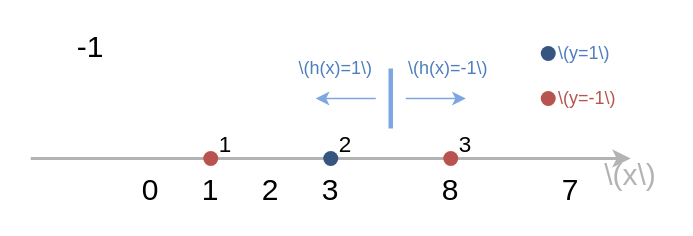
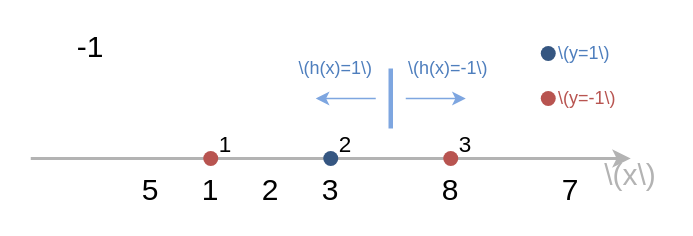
node "0": label "0" -> "5"
